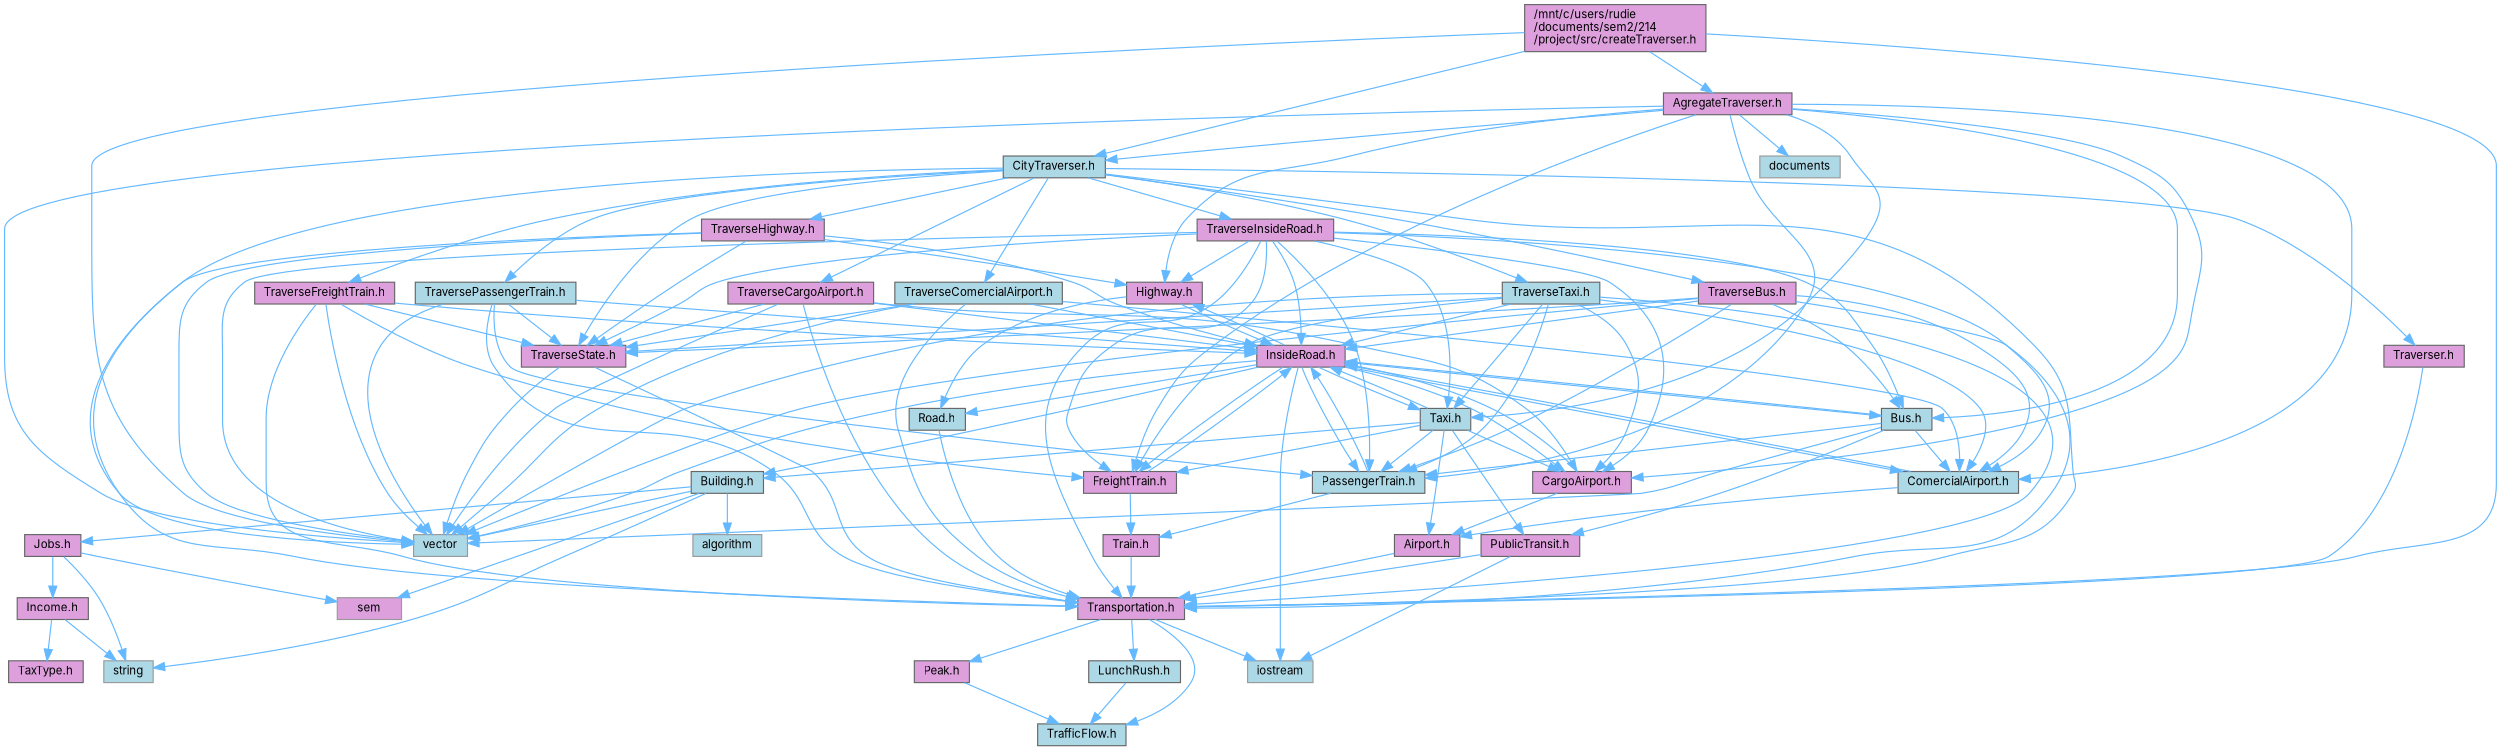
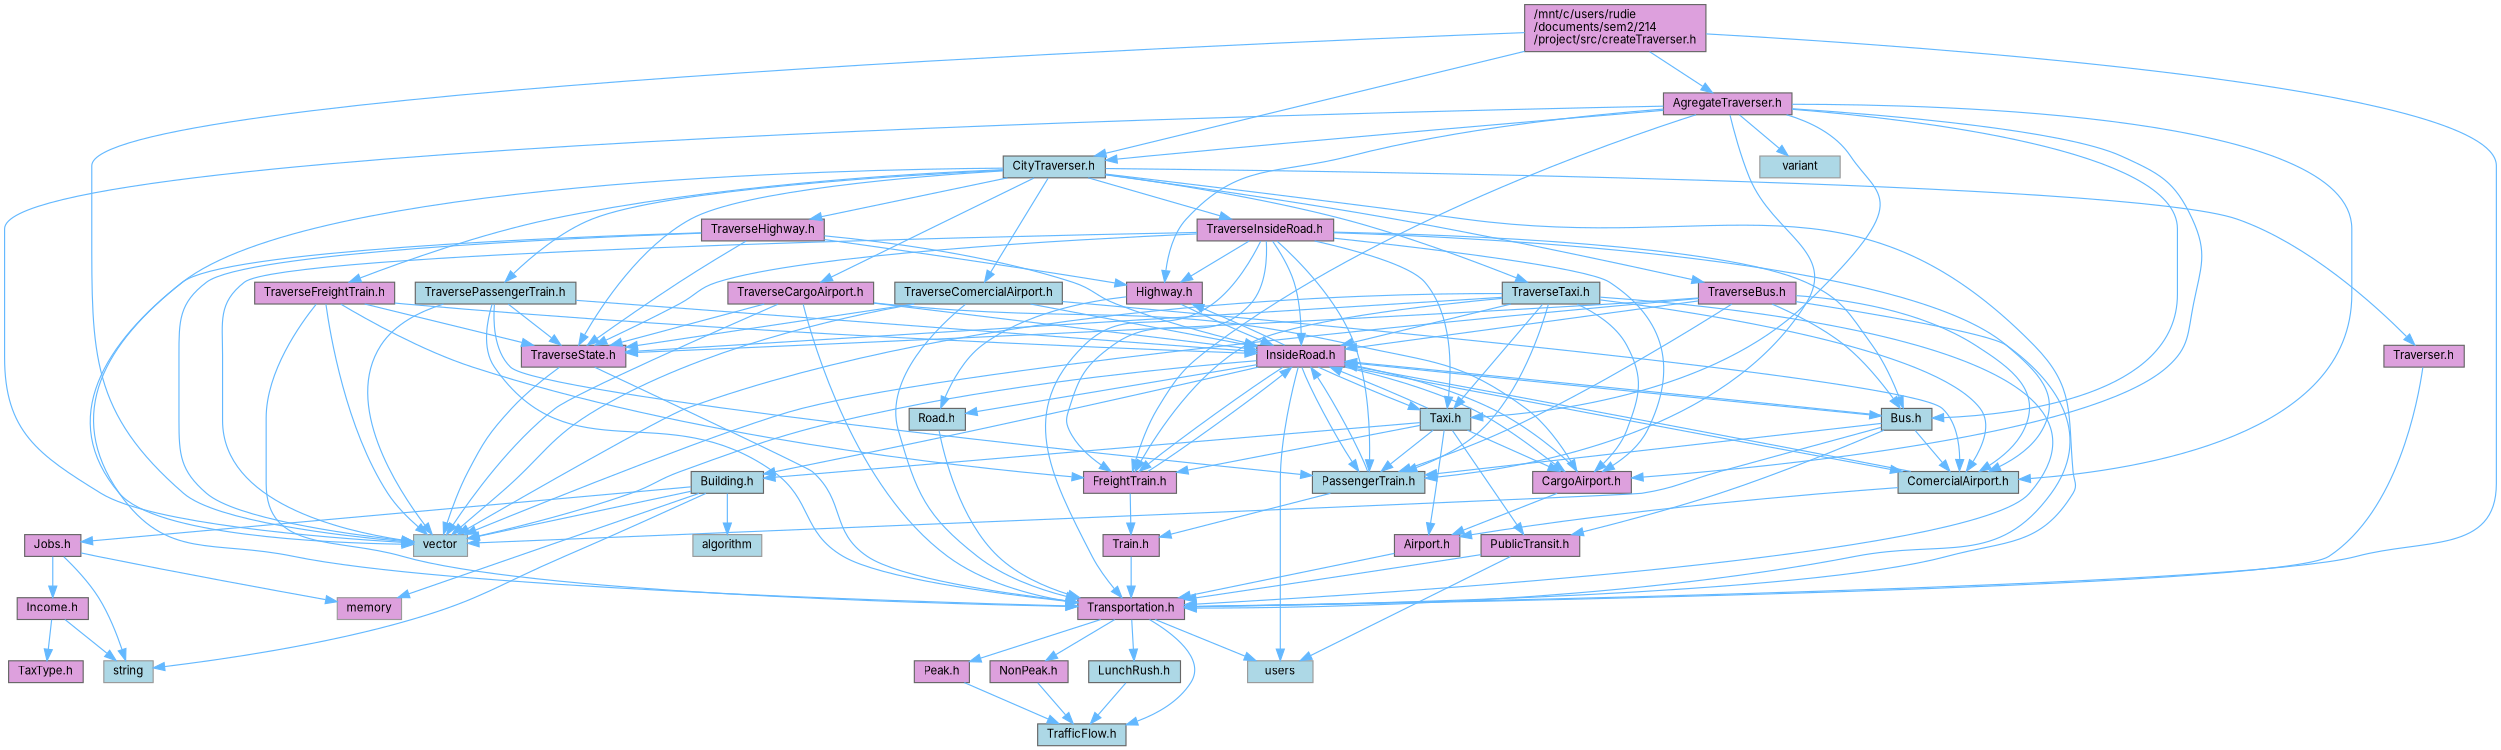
node "documents": label "documents" -> "variant"
node "sem": label "sem" -> "memory"
node "NonPeak.h": added
node "iostream": label "iostream" -> "users"
